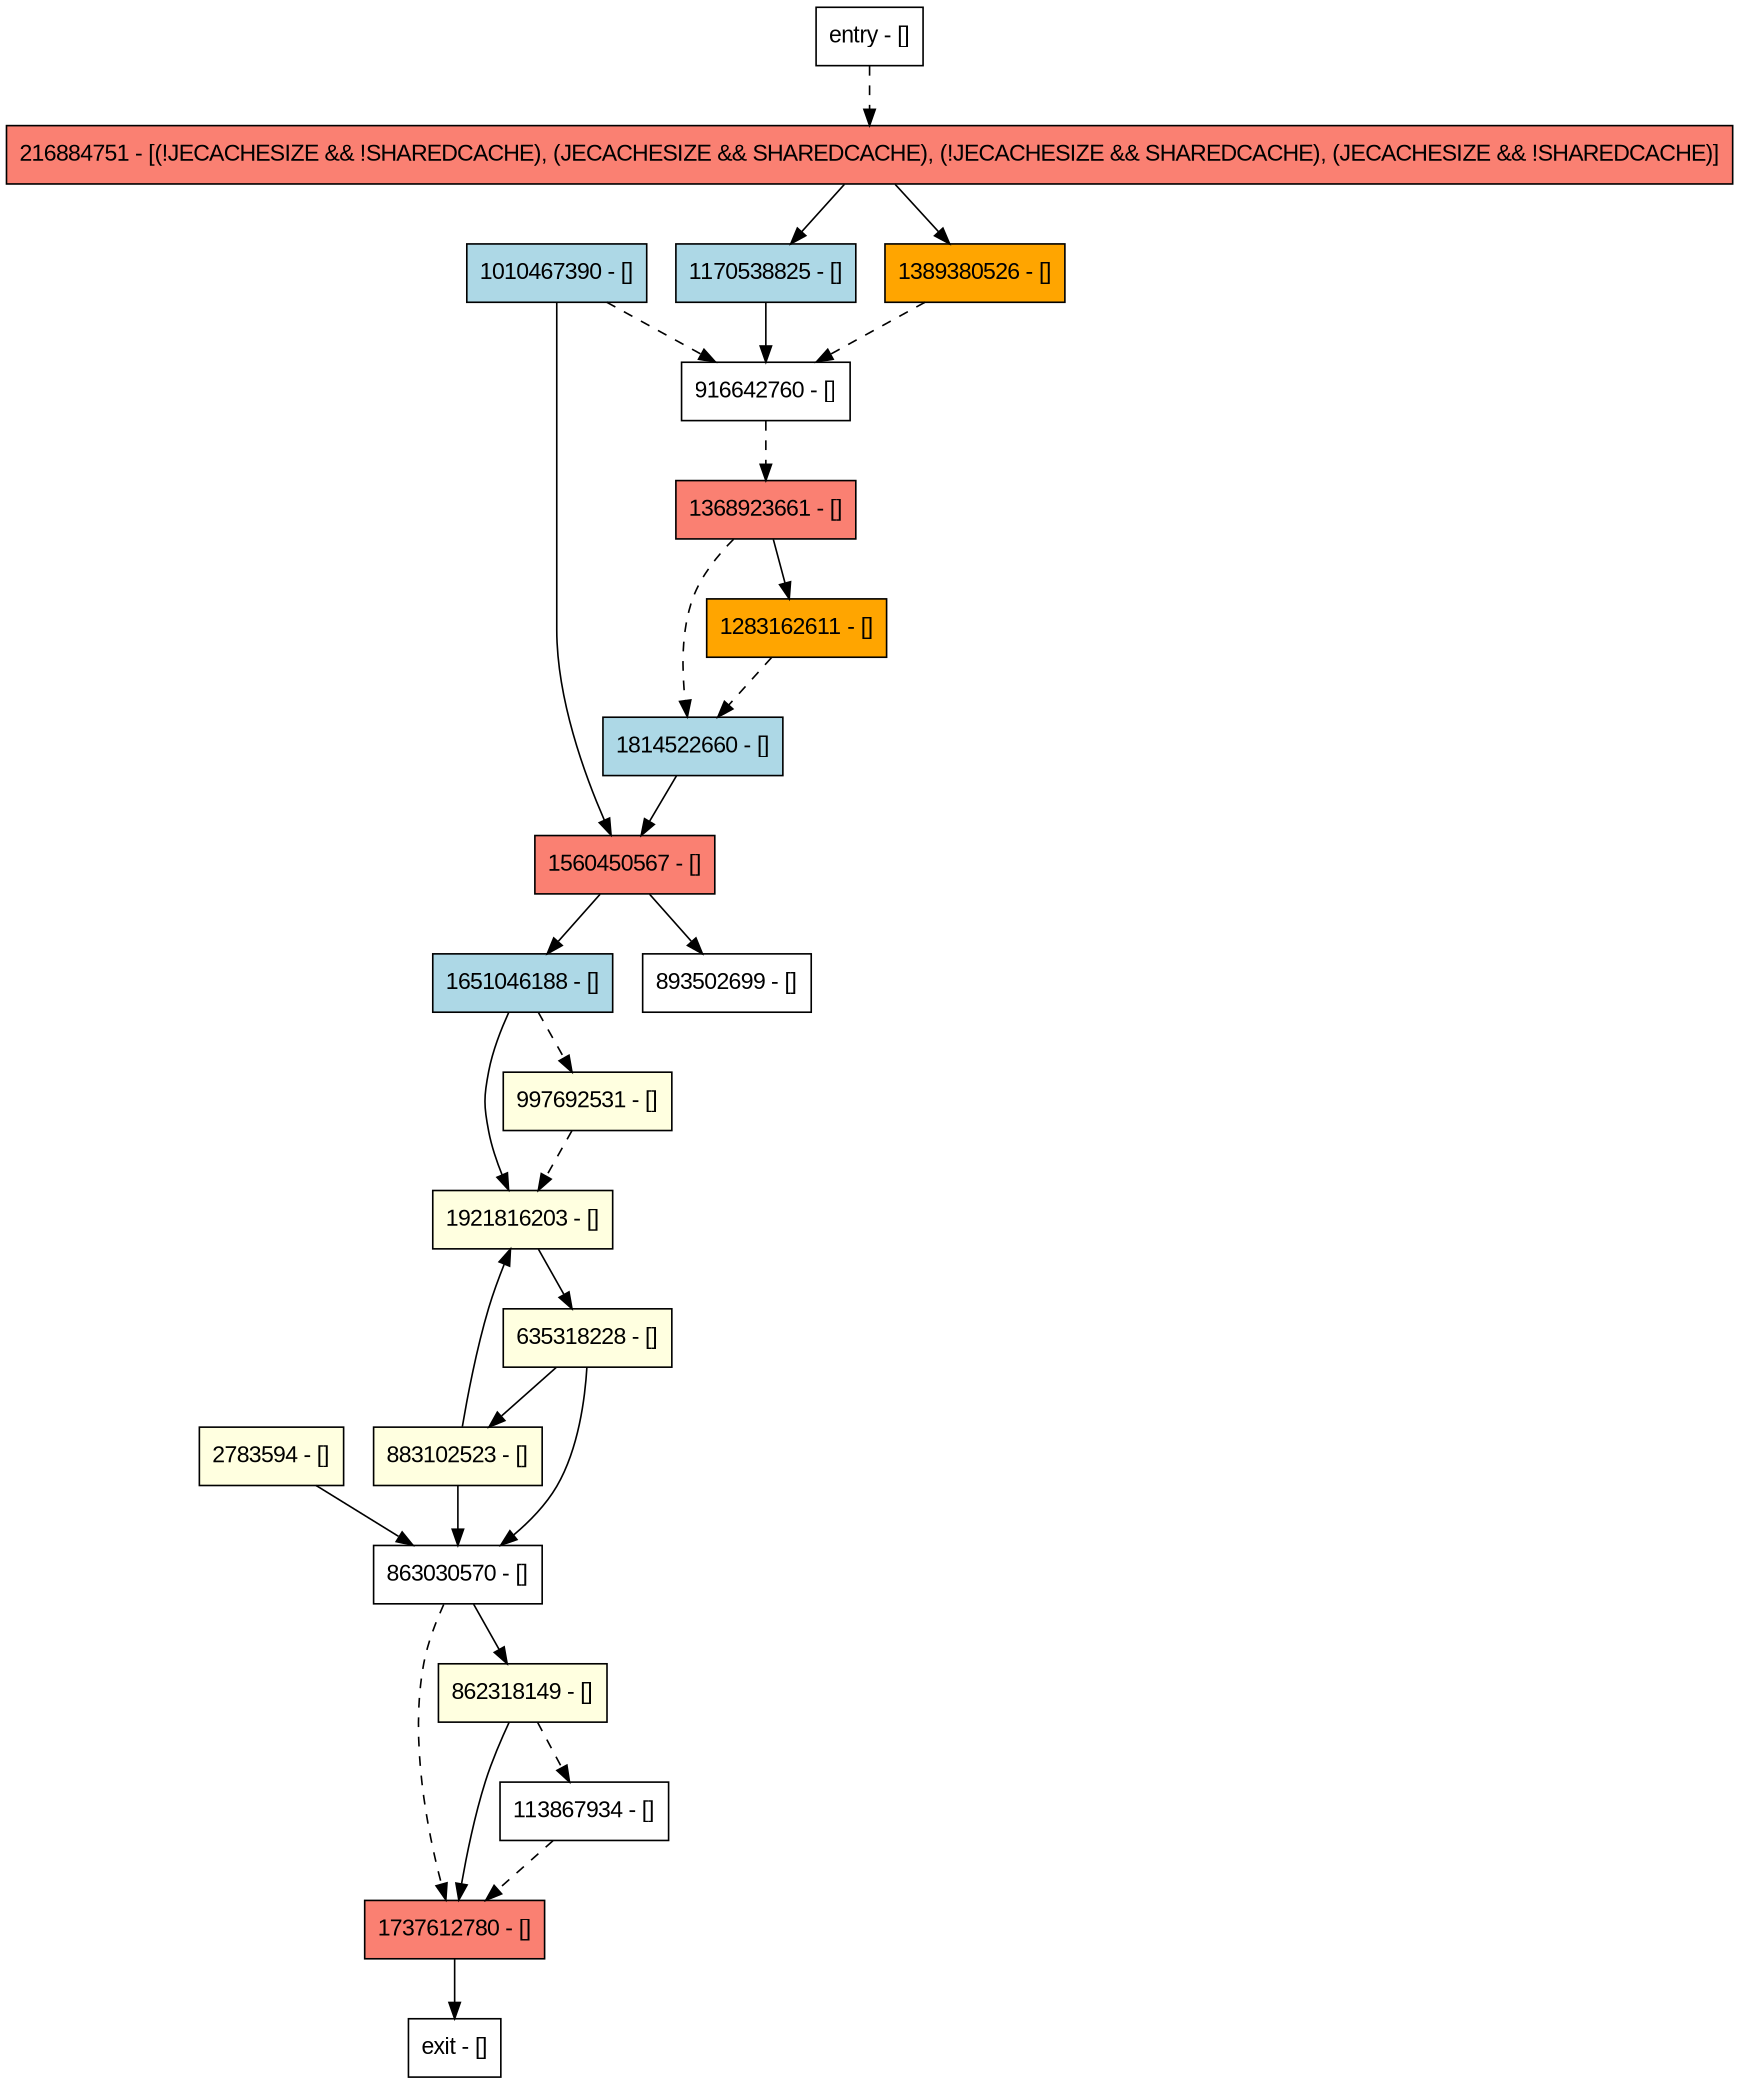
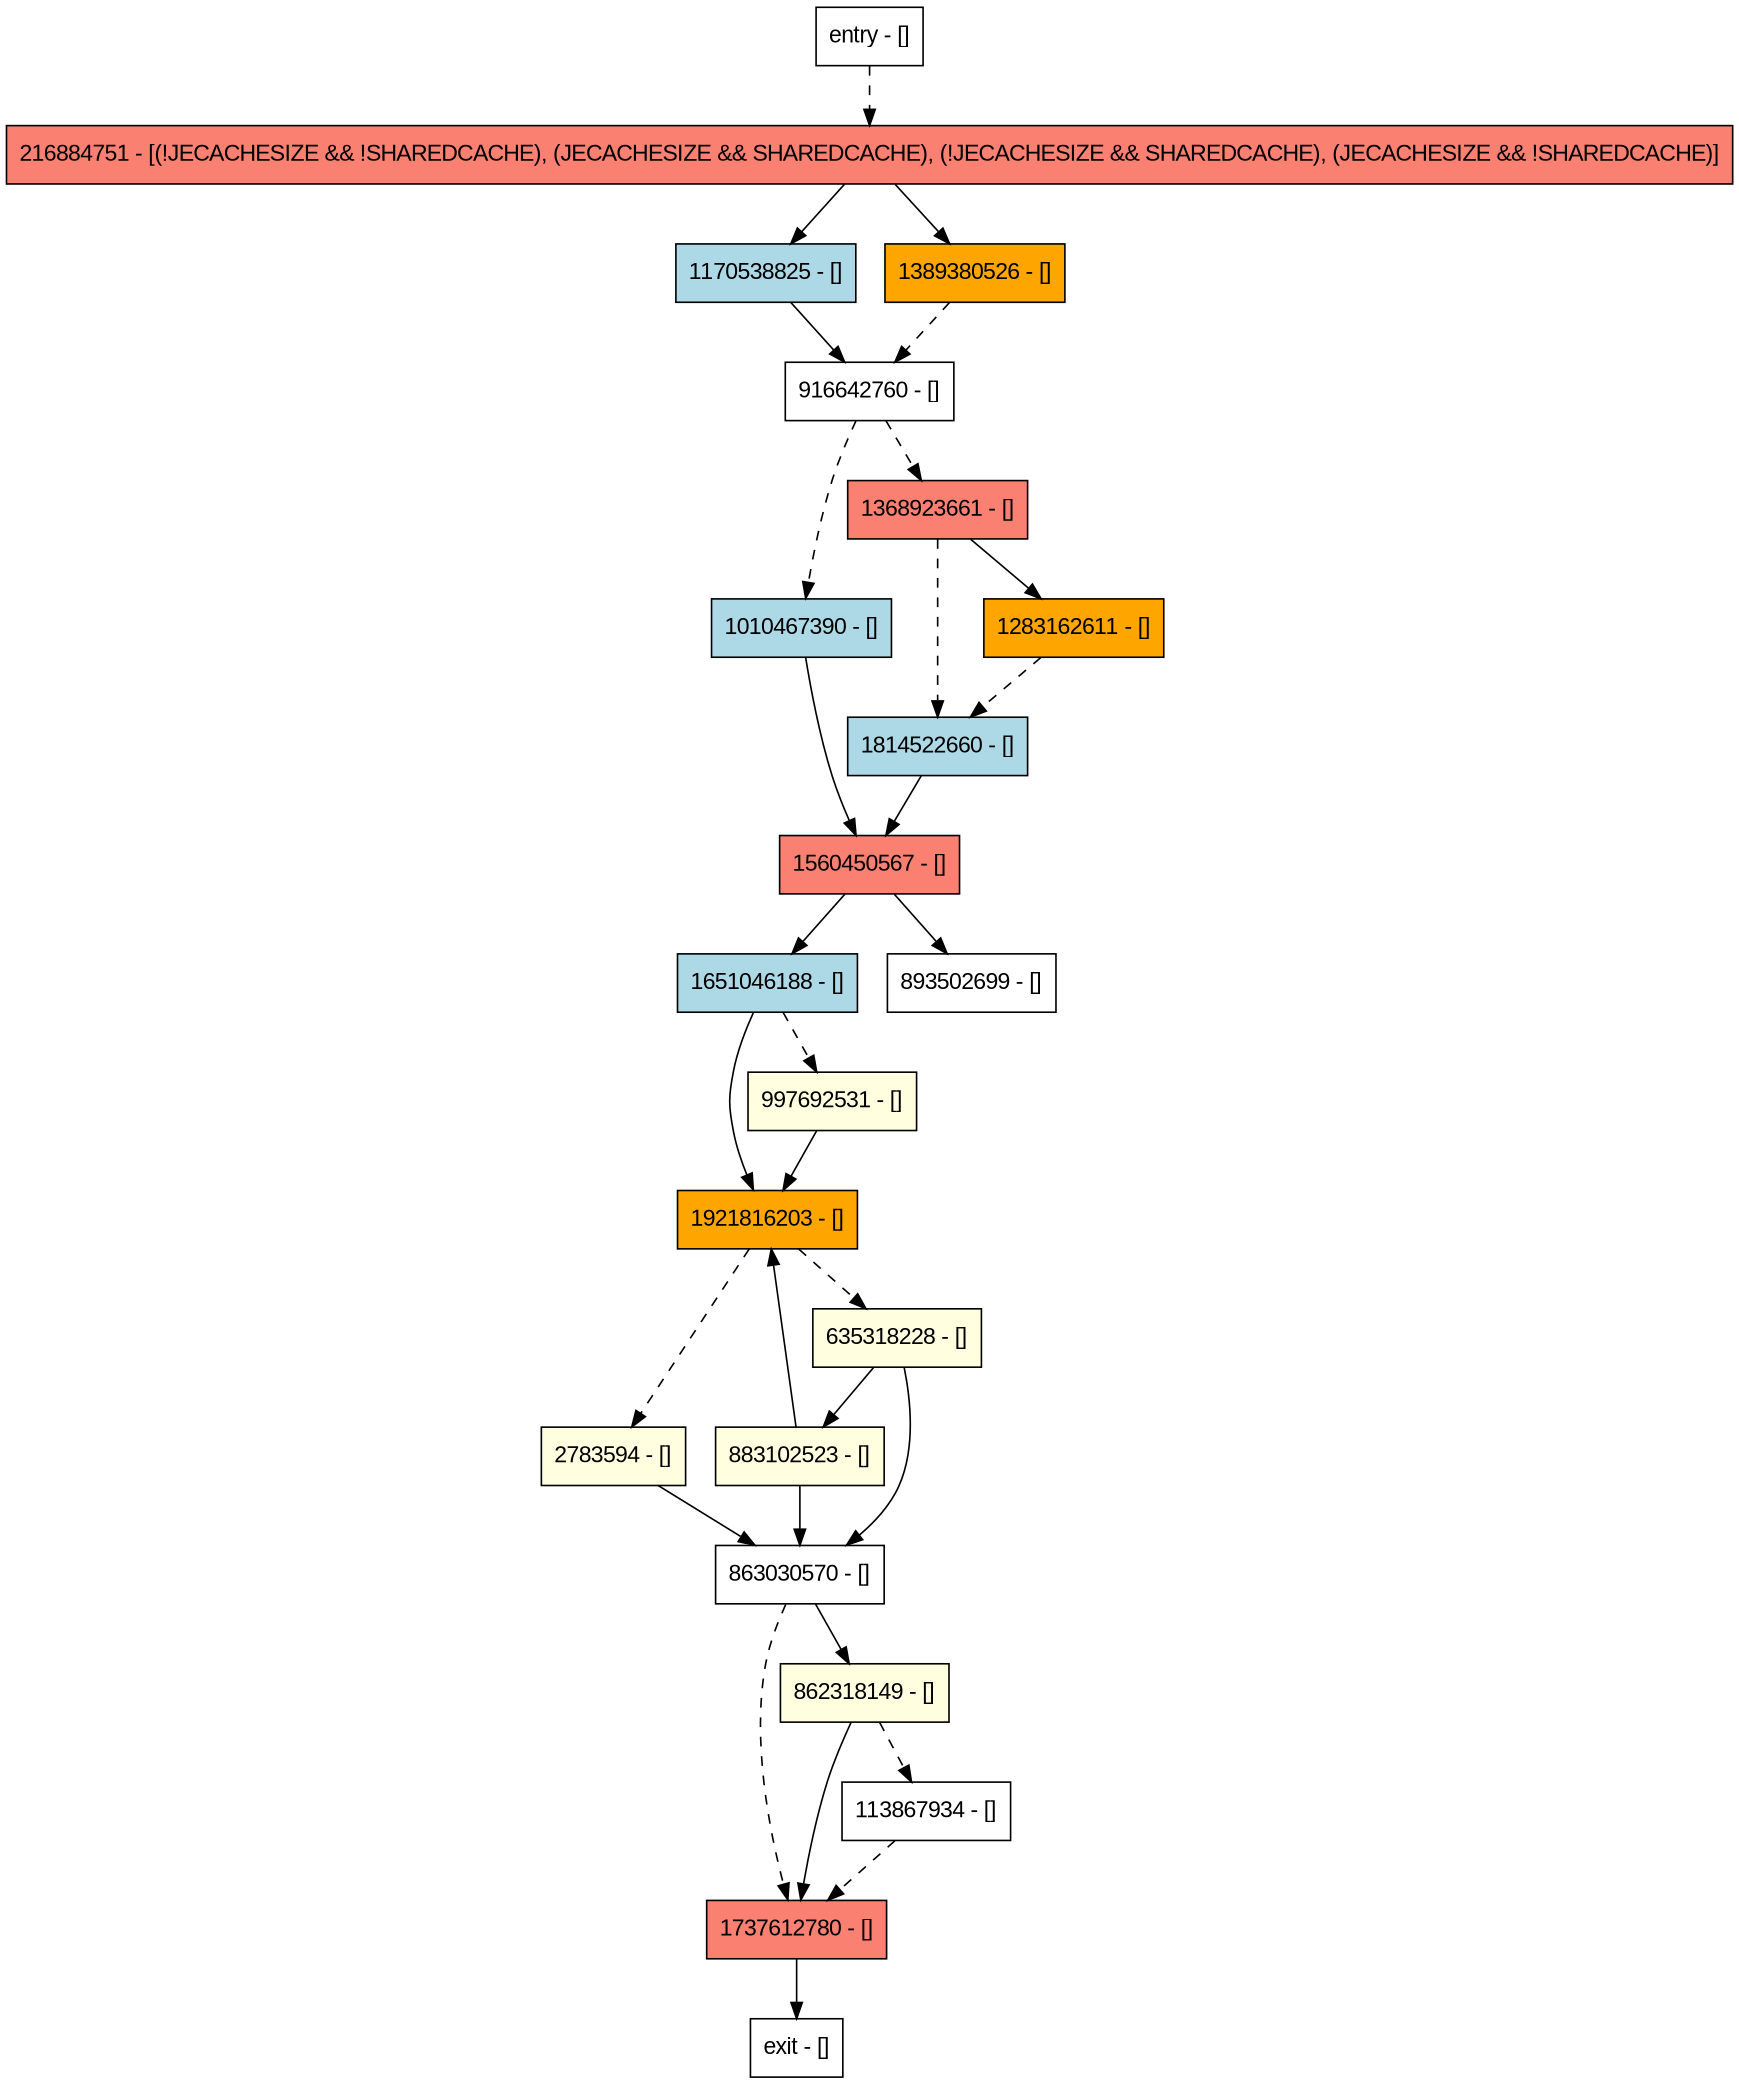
edge "1010467390 - []" -> "916642760 - []": reversed
edge "997692531 - []" -> "1921816203 - []": style dashed -> solid
node "1921816203 - []": fillcolor lightyellow -> orange
edge "1921816203 - []" -> "635318228 - []": style solid -> dashed
edge "1921816203 - []" -> "2783594 - []": added
